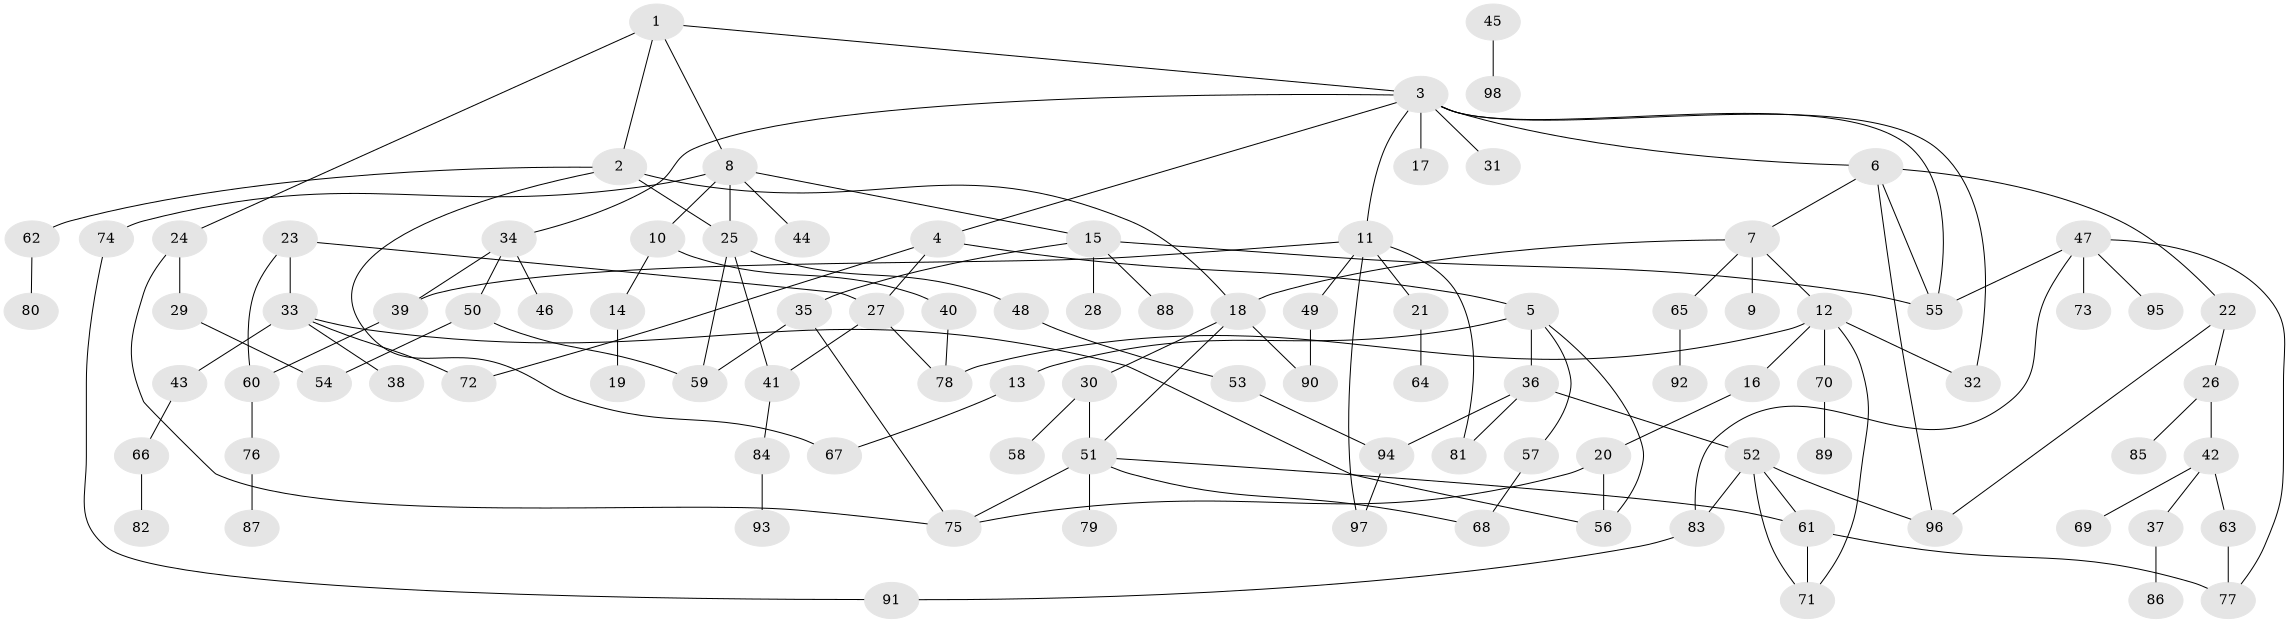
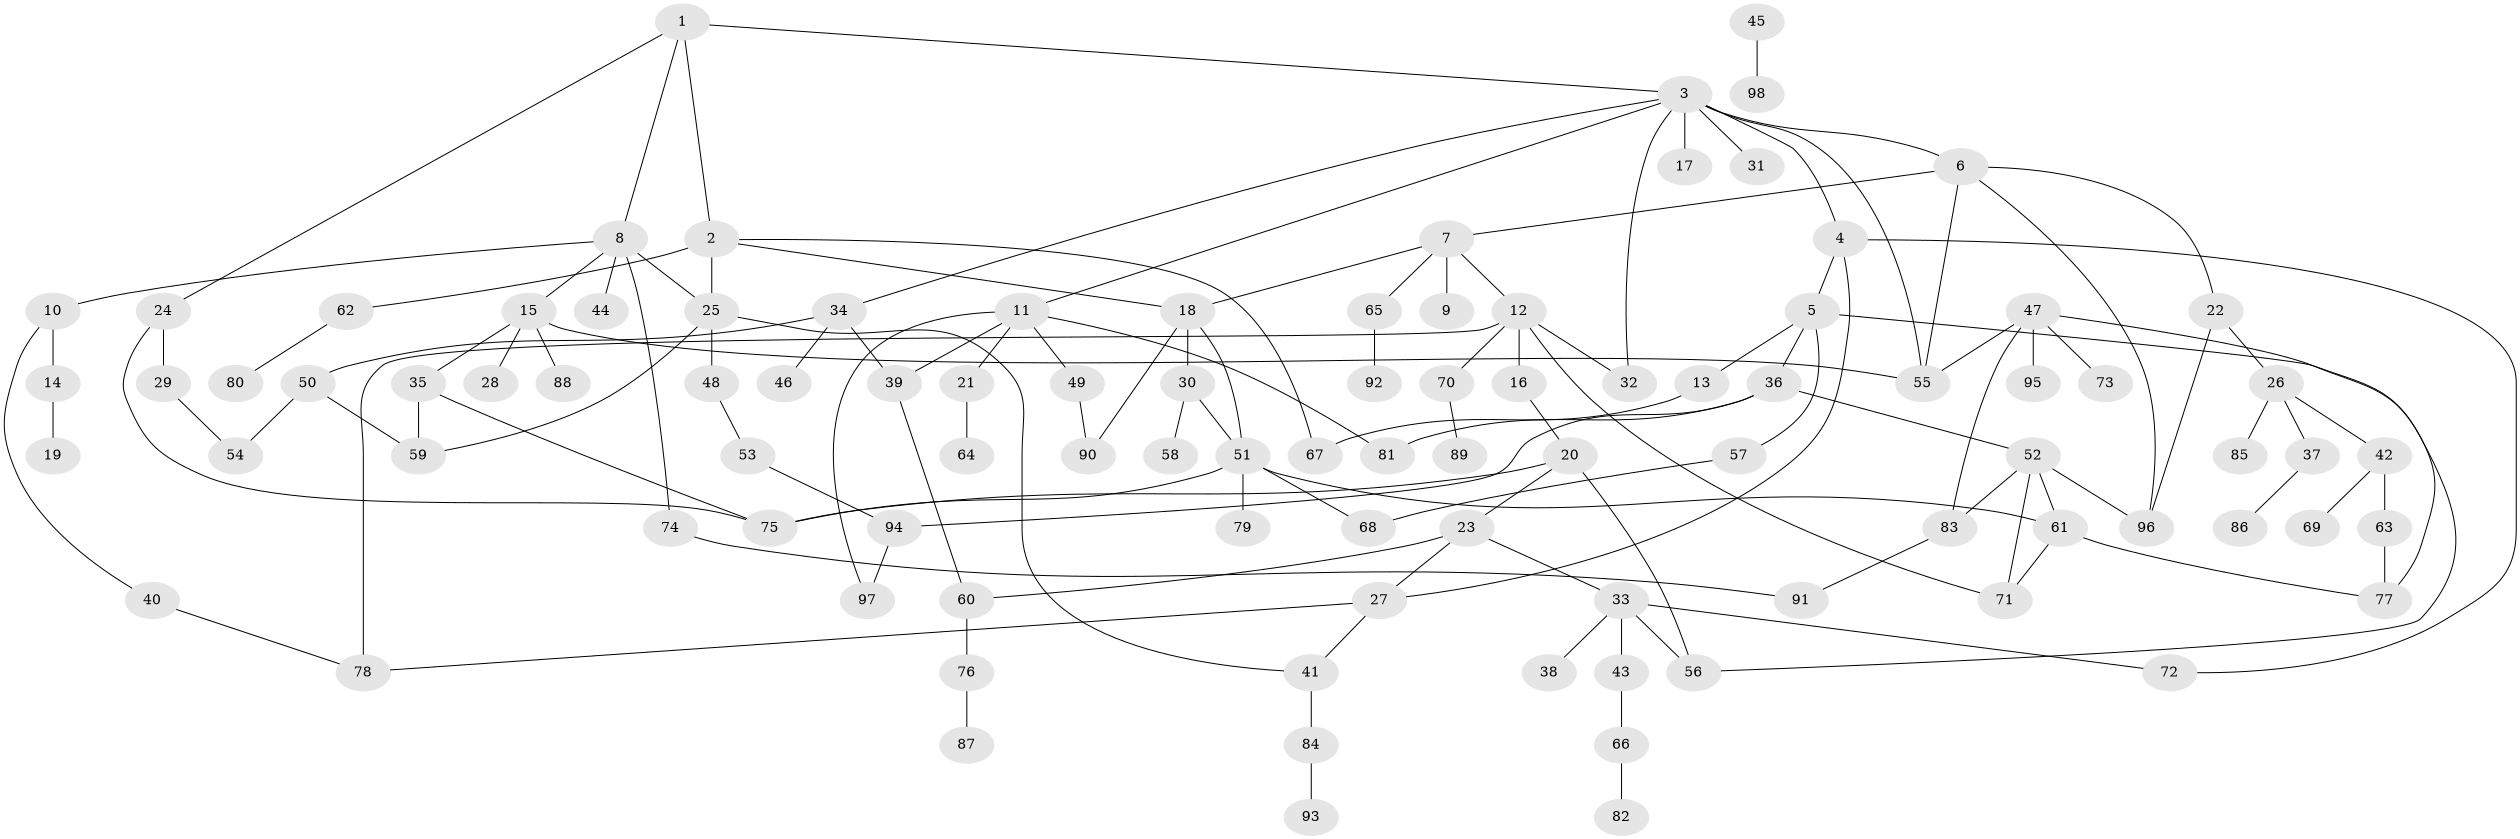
edge "20" -- "23": added
edge "42" -- "37": now "26" -- "37"
